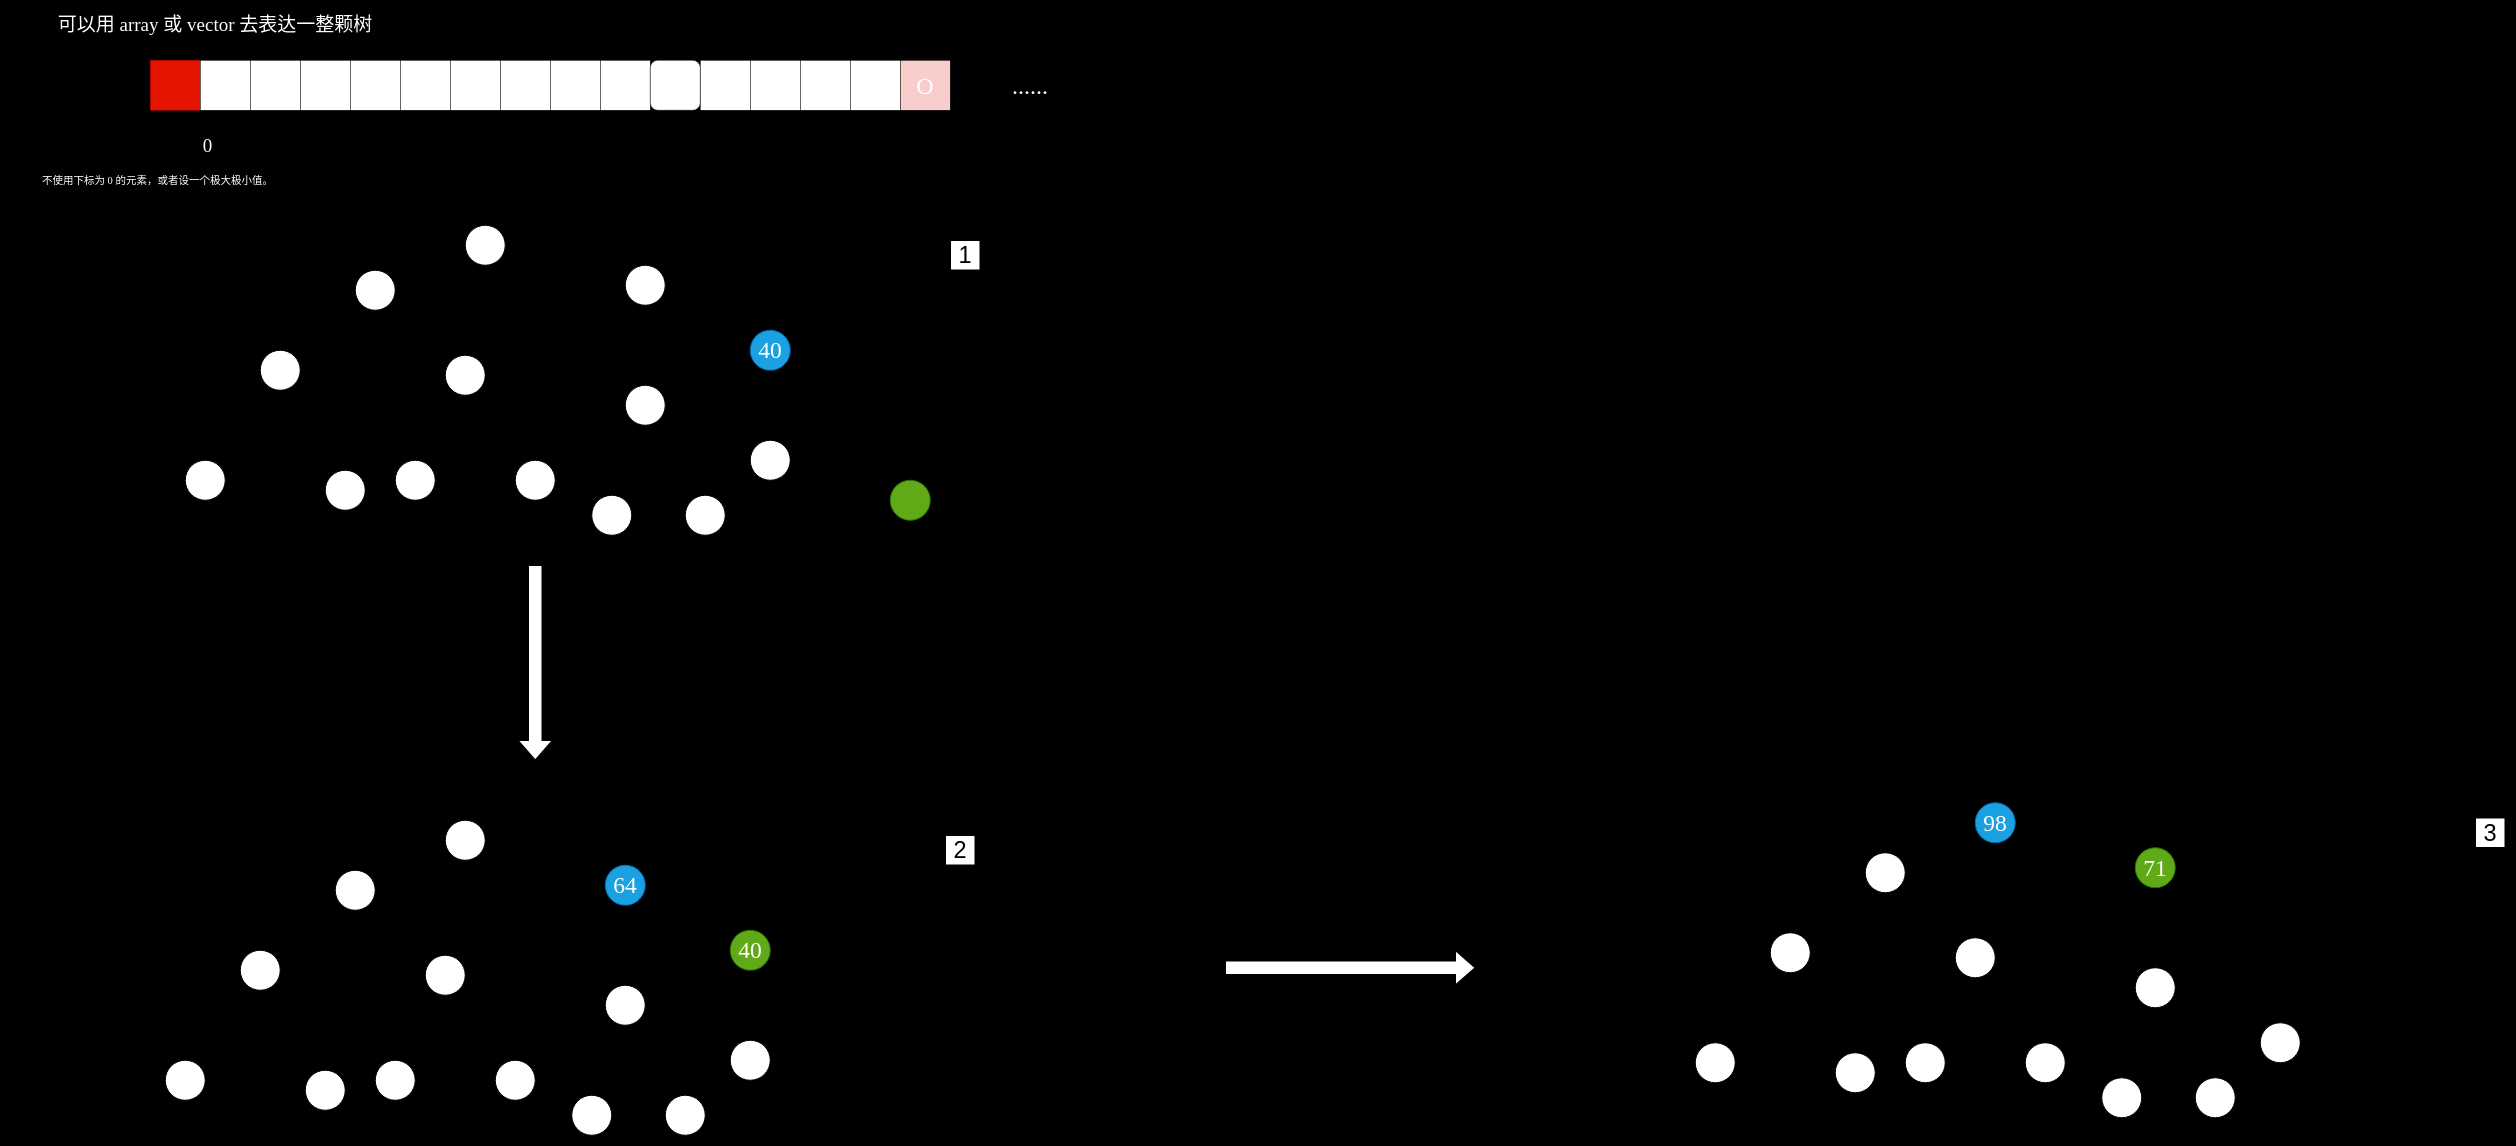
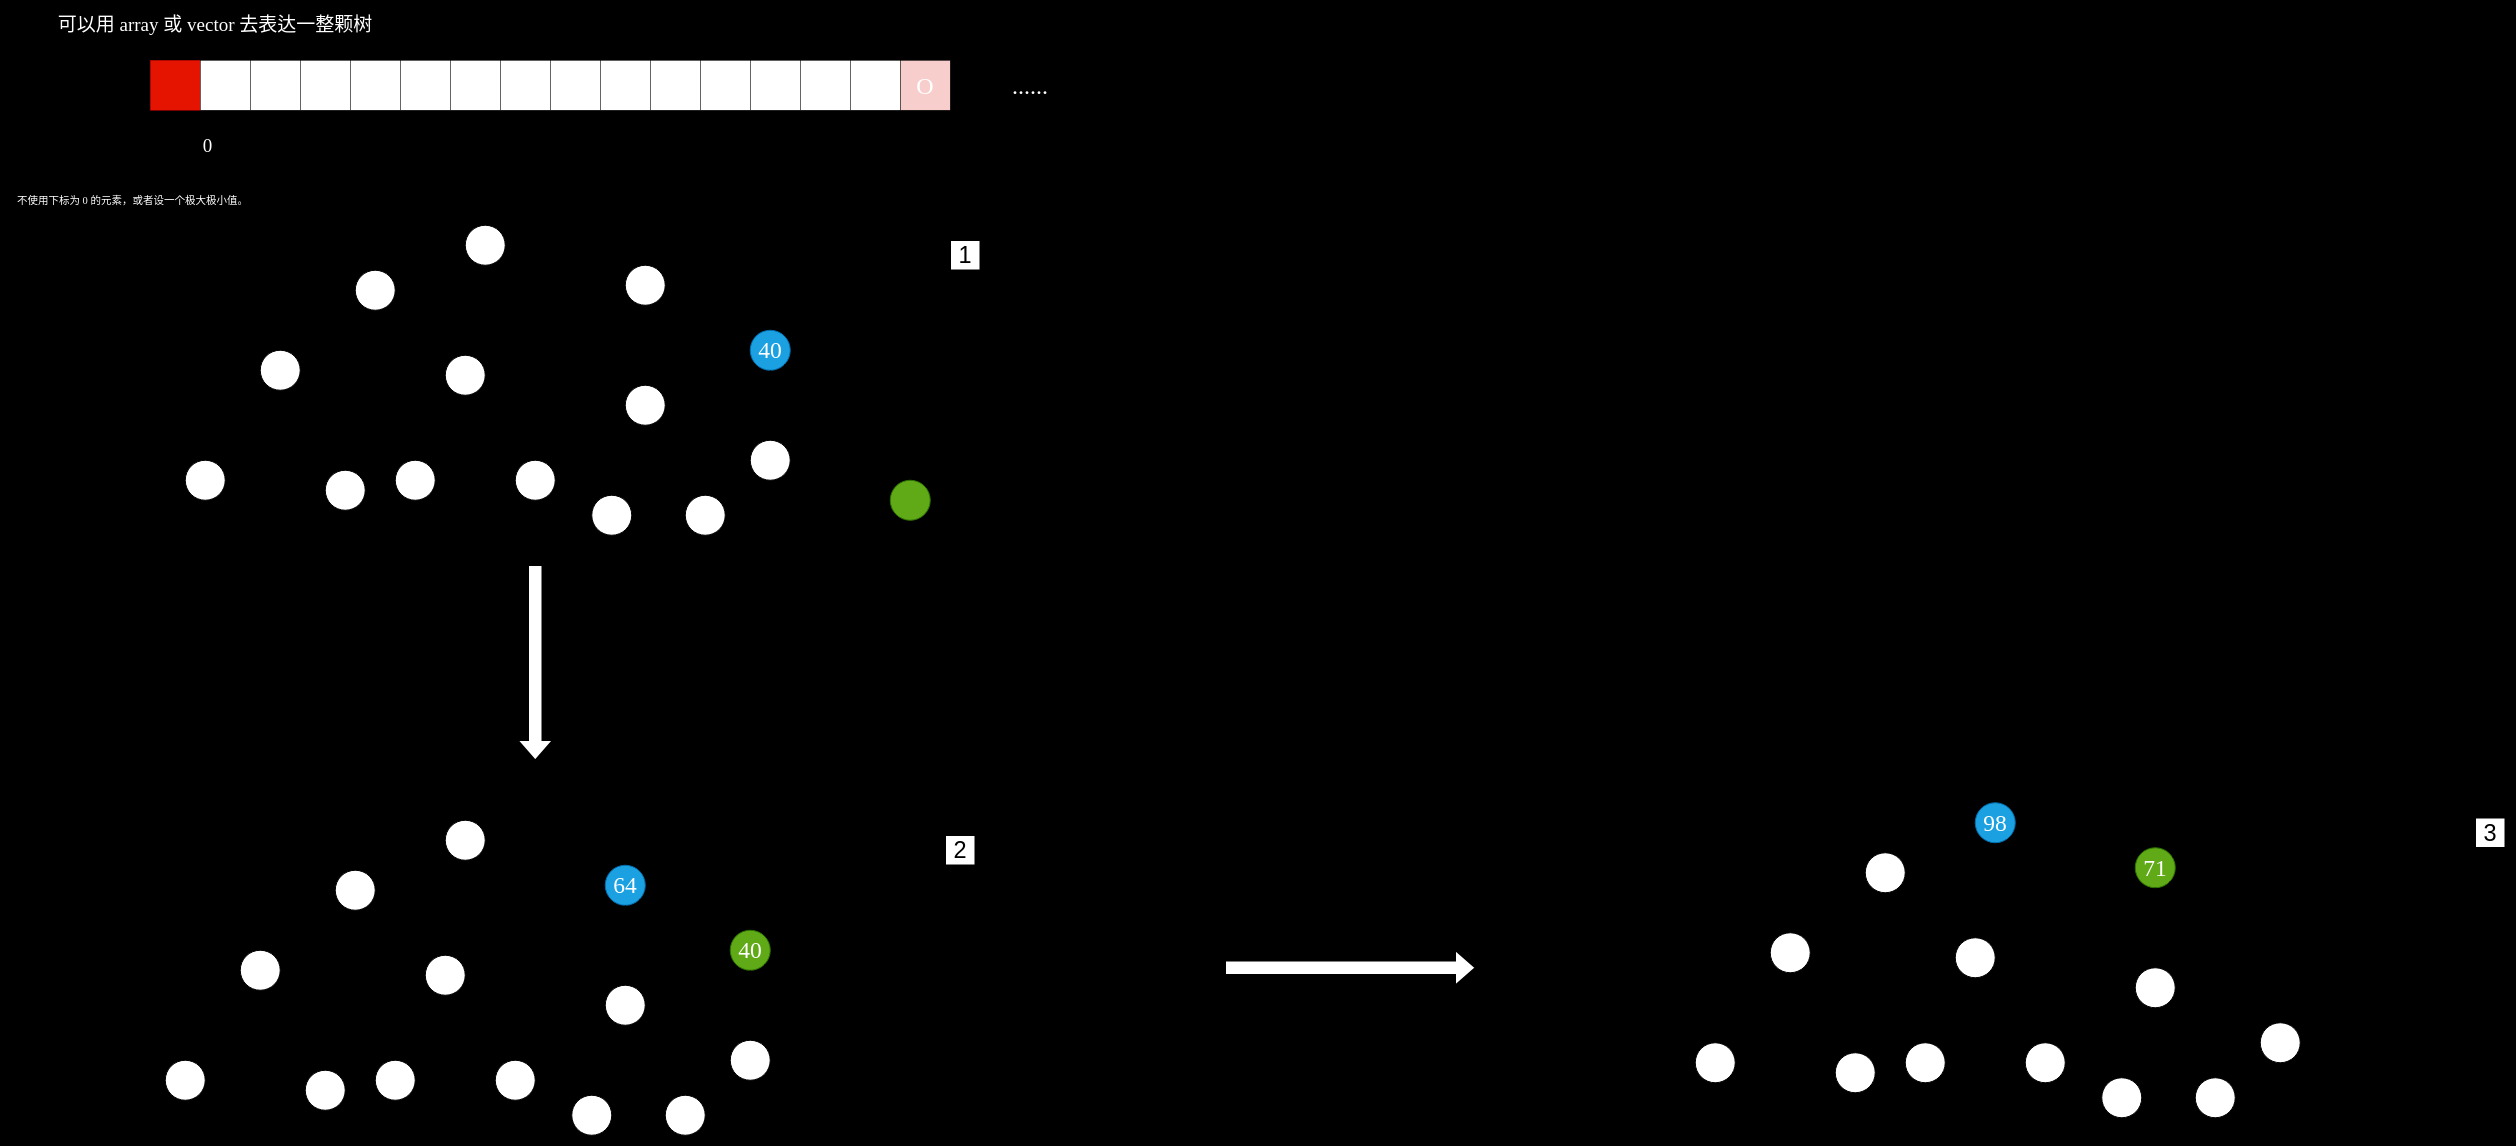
node "J": shape rounded rectangle -> rectangle
node "不使用下标为 0 的元素，或者设一个极大极小值。": moved (158, 178) -> (133, 198)
